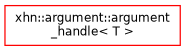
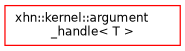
node "xhn::argument::argument _handle< T >": label "xhn::argument::argument _handle< T >" -> "xhn::kernel::argument _handle< T >"
